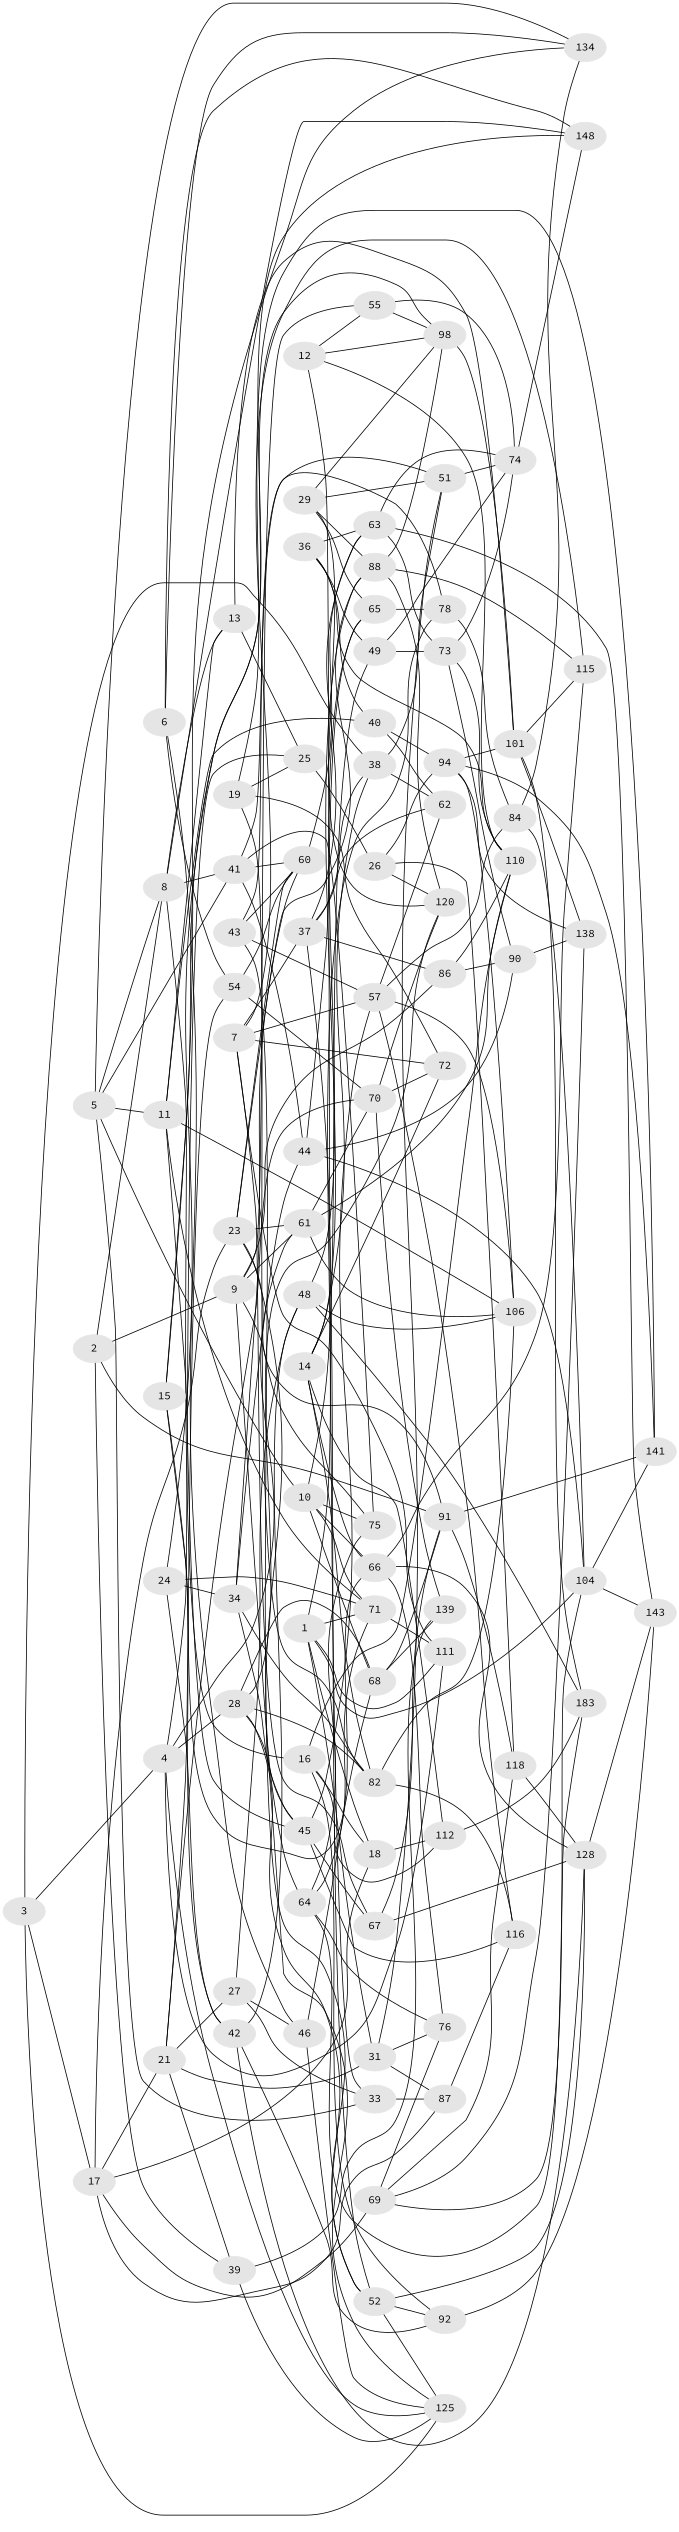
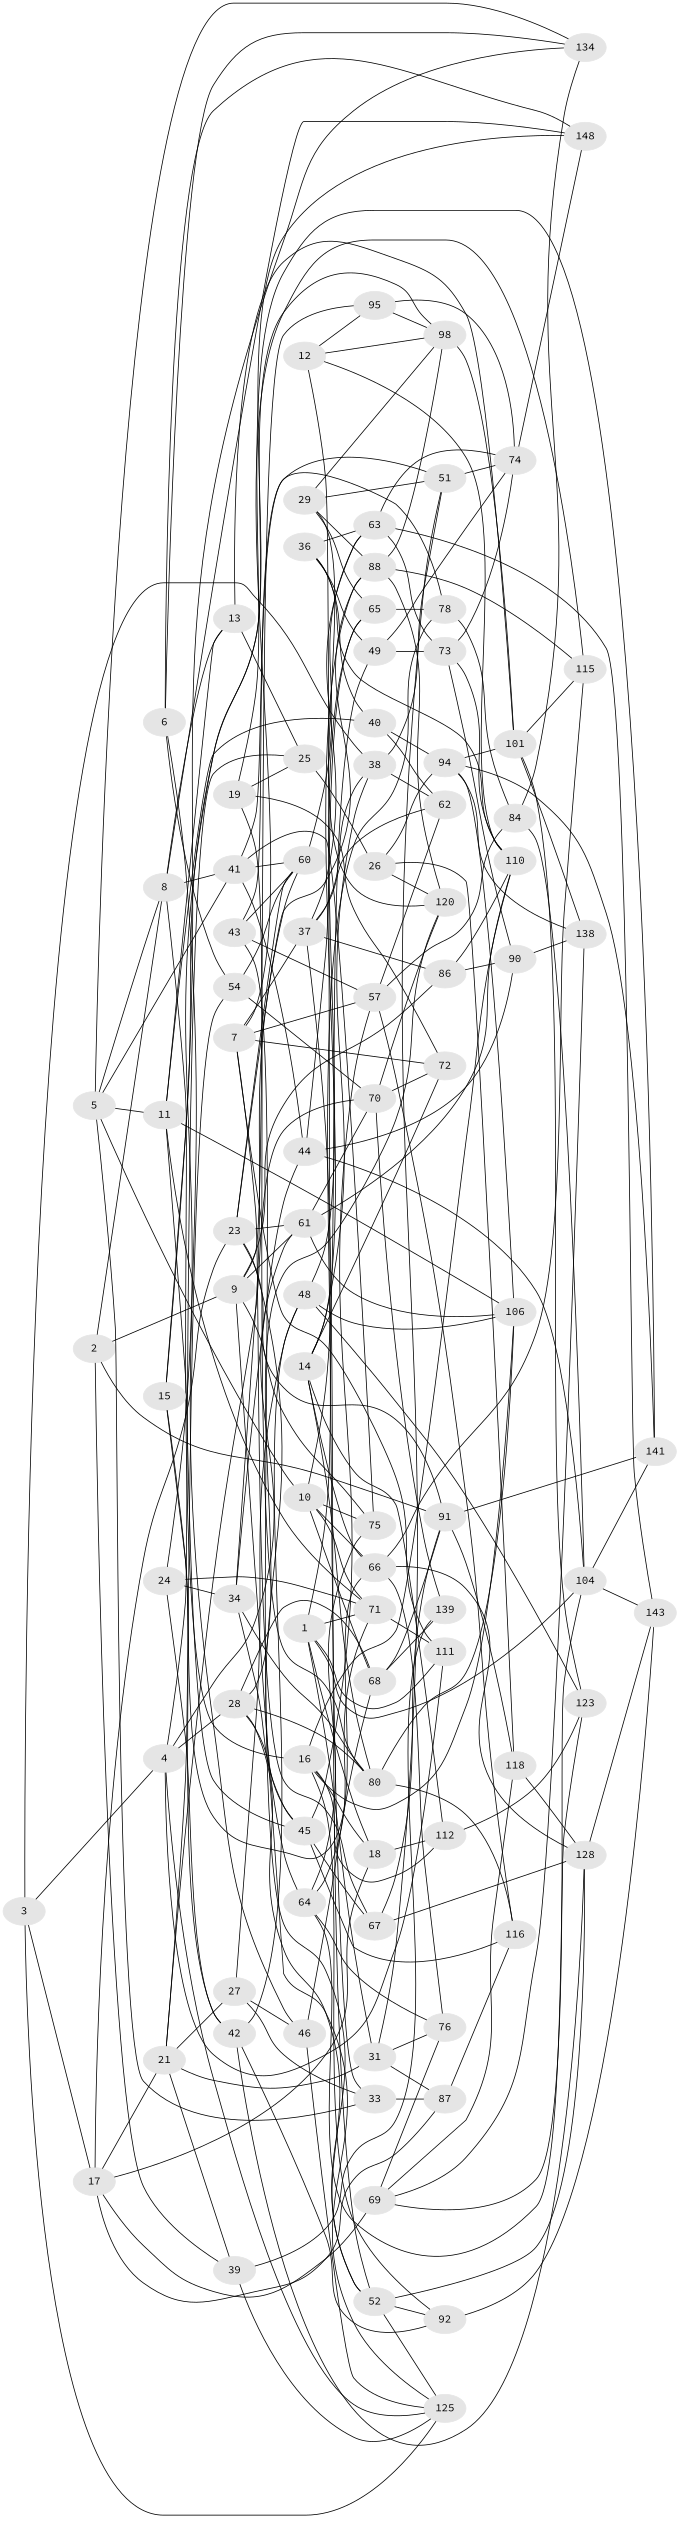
node "55": label "55" -> "95"
edge "57" -- "106": now "16" -- "106"
node "183": label "183" -> "123"
node "82": label "82" -> "80"
